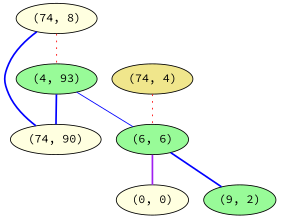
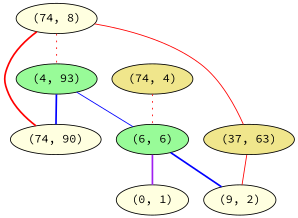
edge "(74, 8)" -- "(74, 90)": color blue -> red
node "(37, 63)": added
node "(0, 0)": label "(0, 0)" -> "(0, 1)"
node "(9, 2)": fillcolor palegreen -> lightyellow
